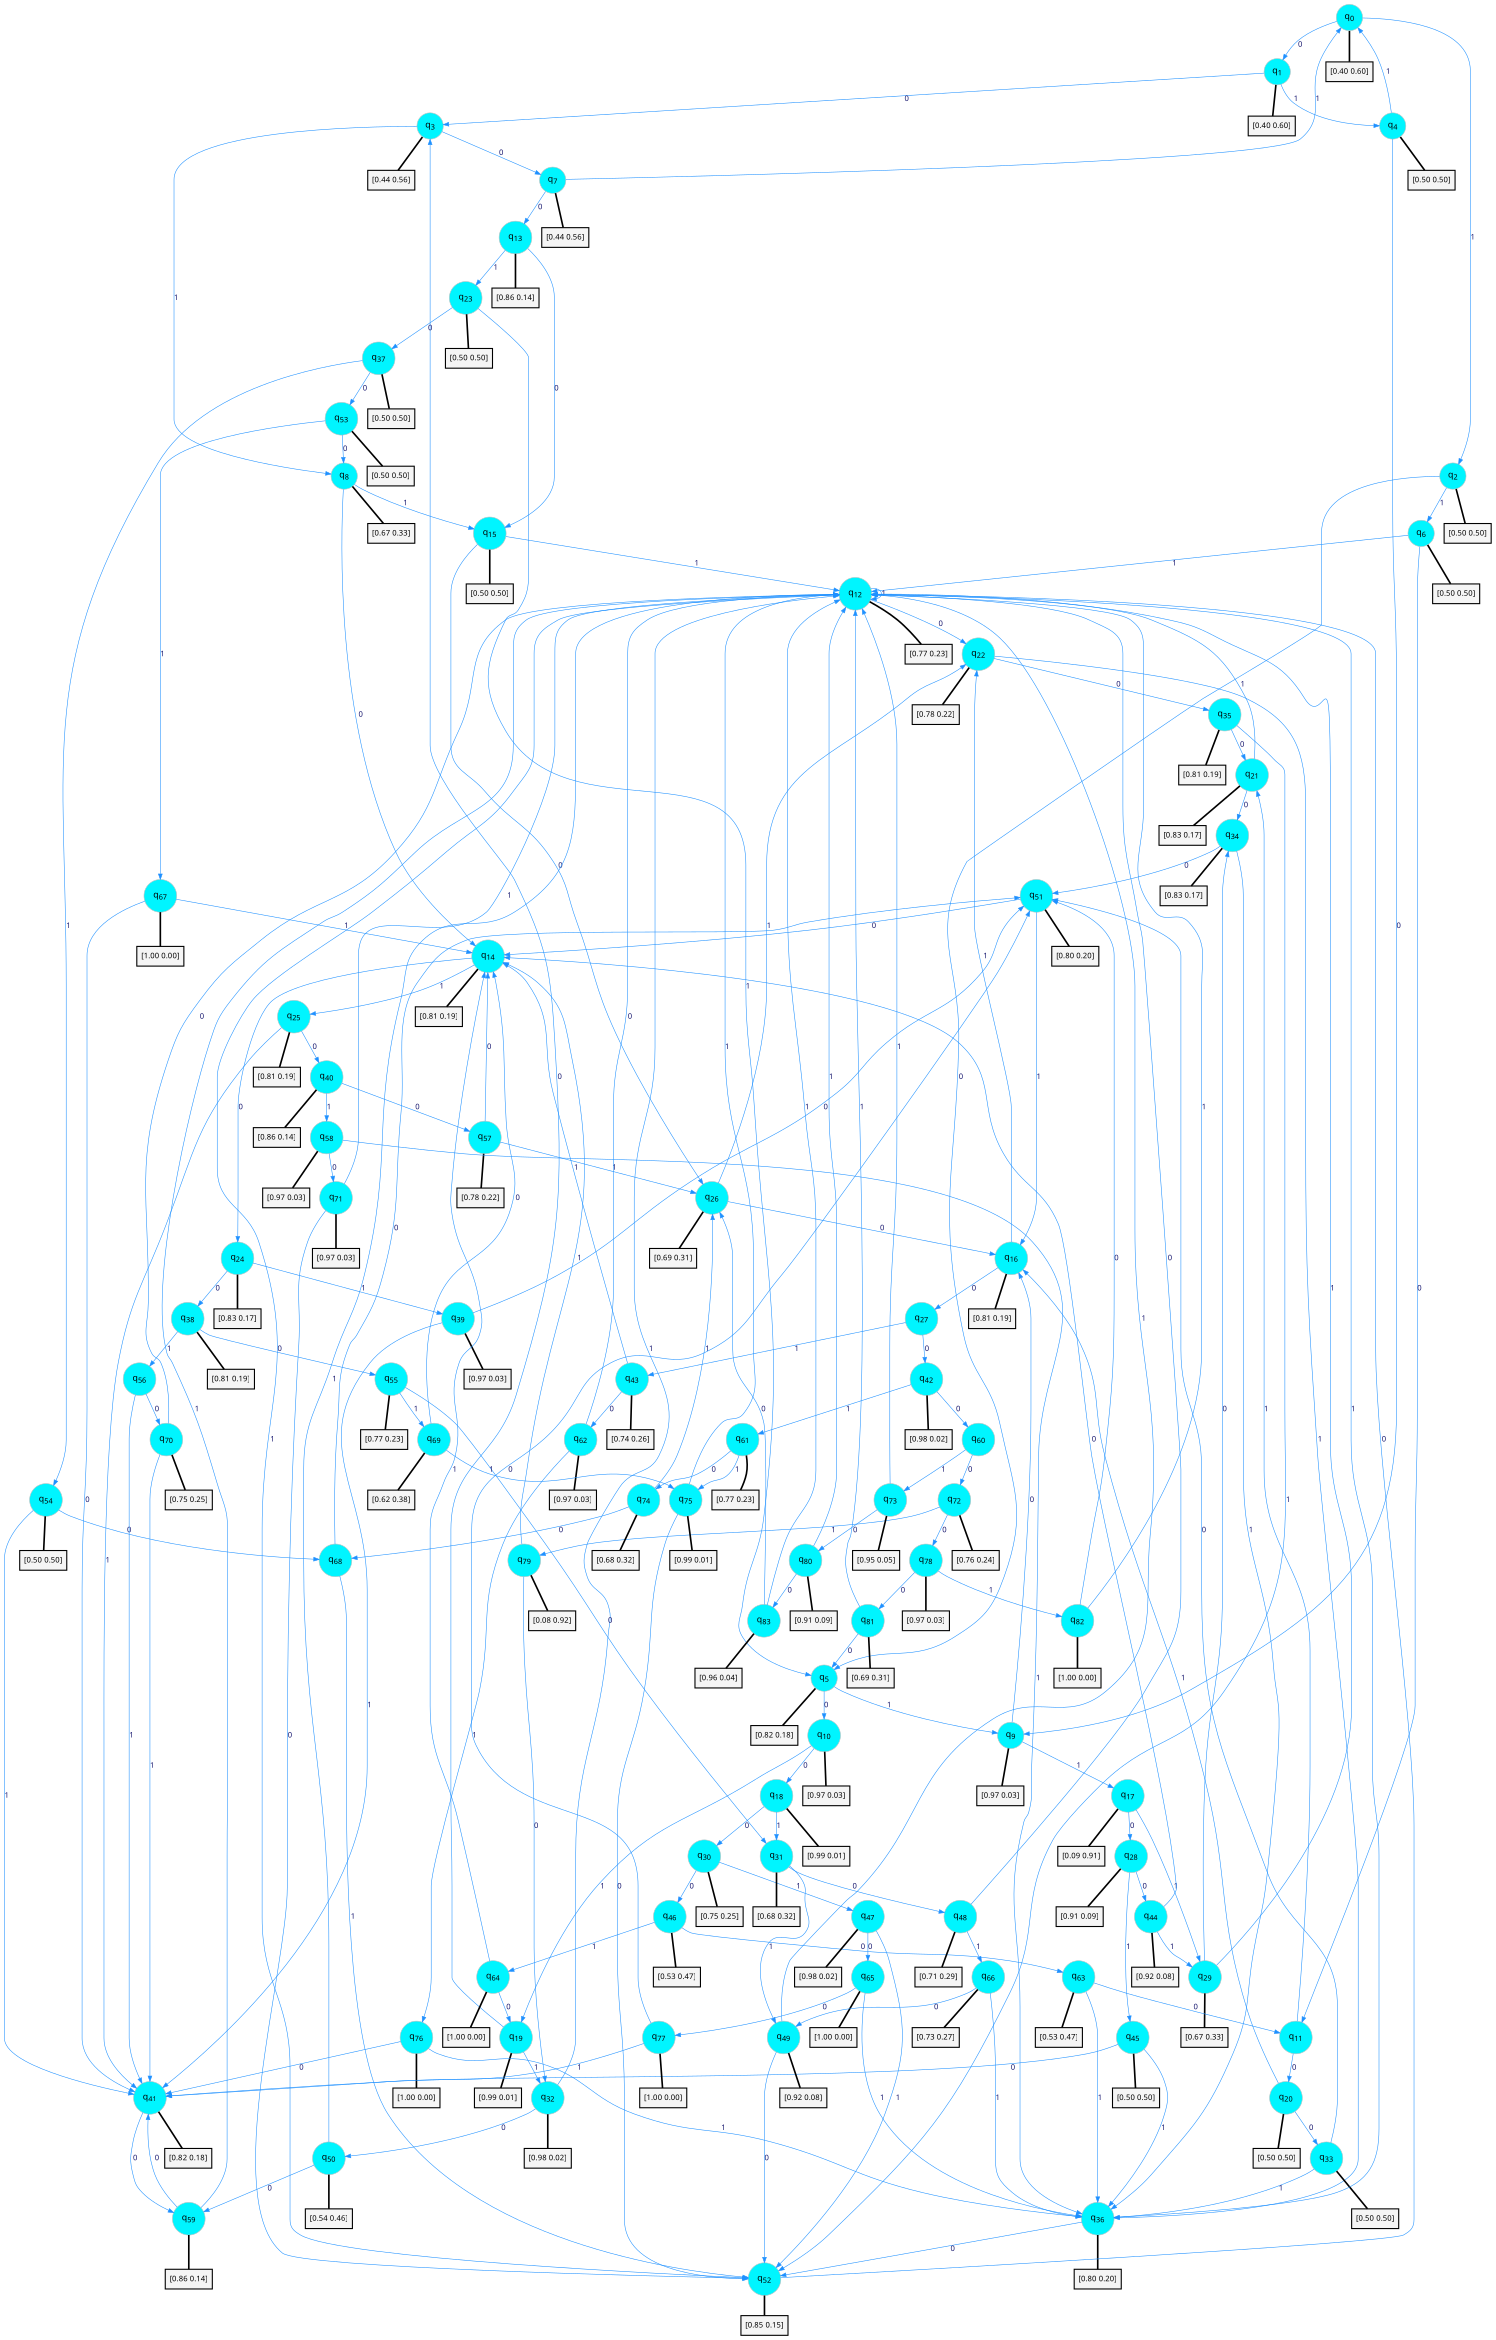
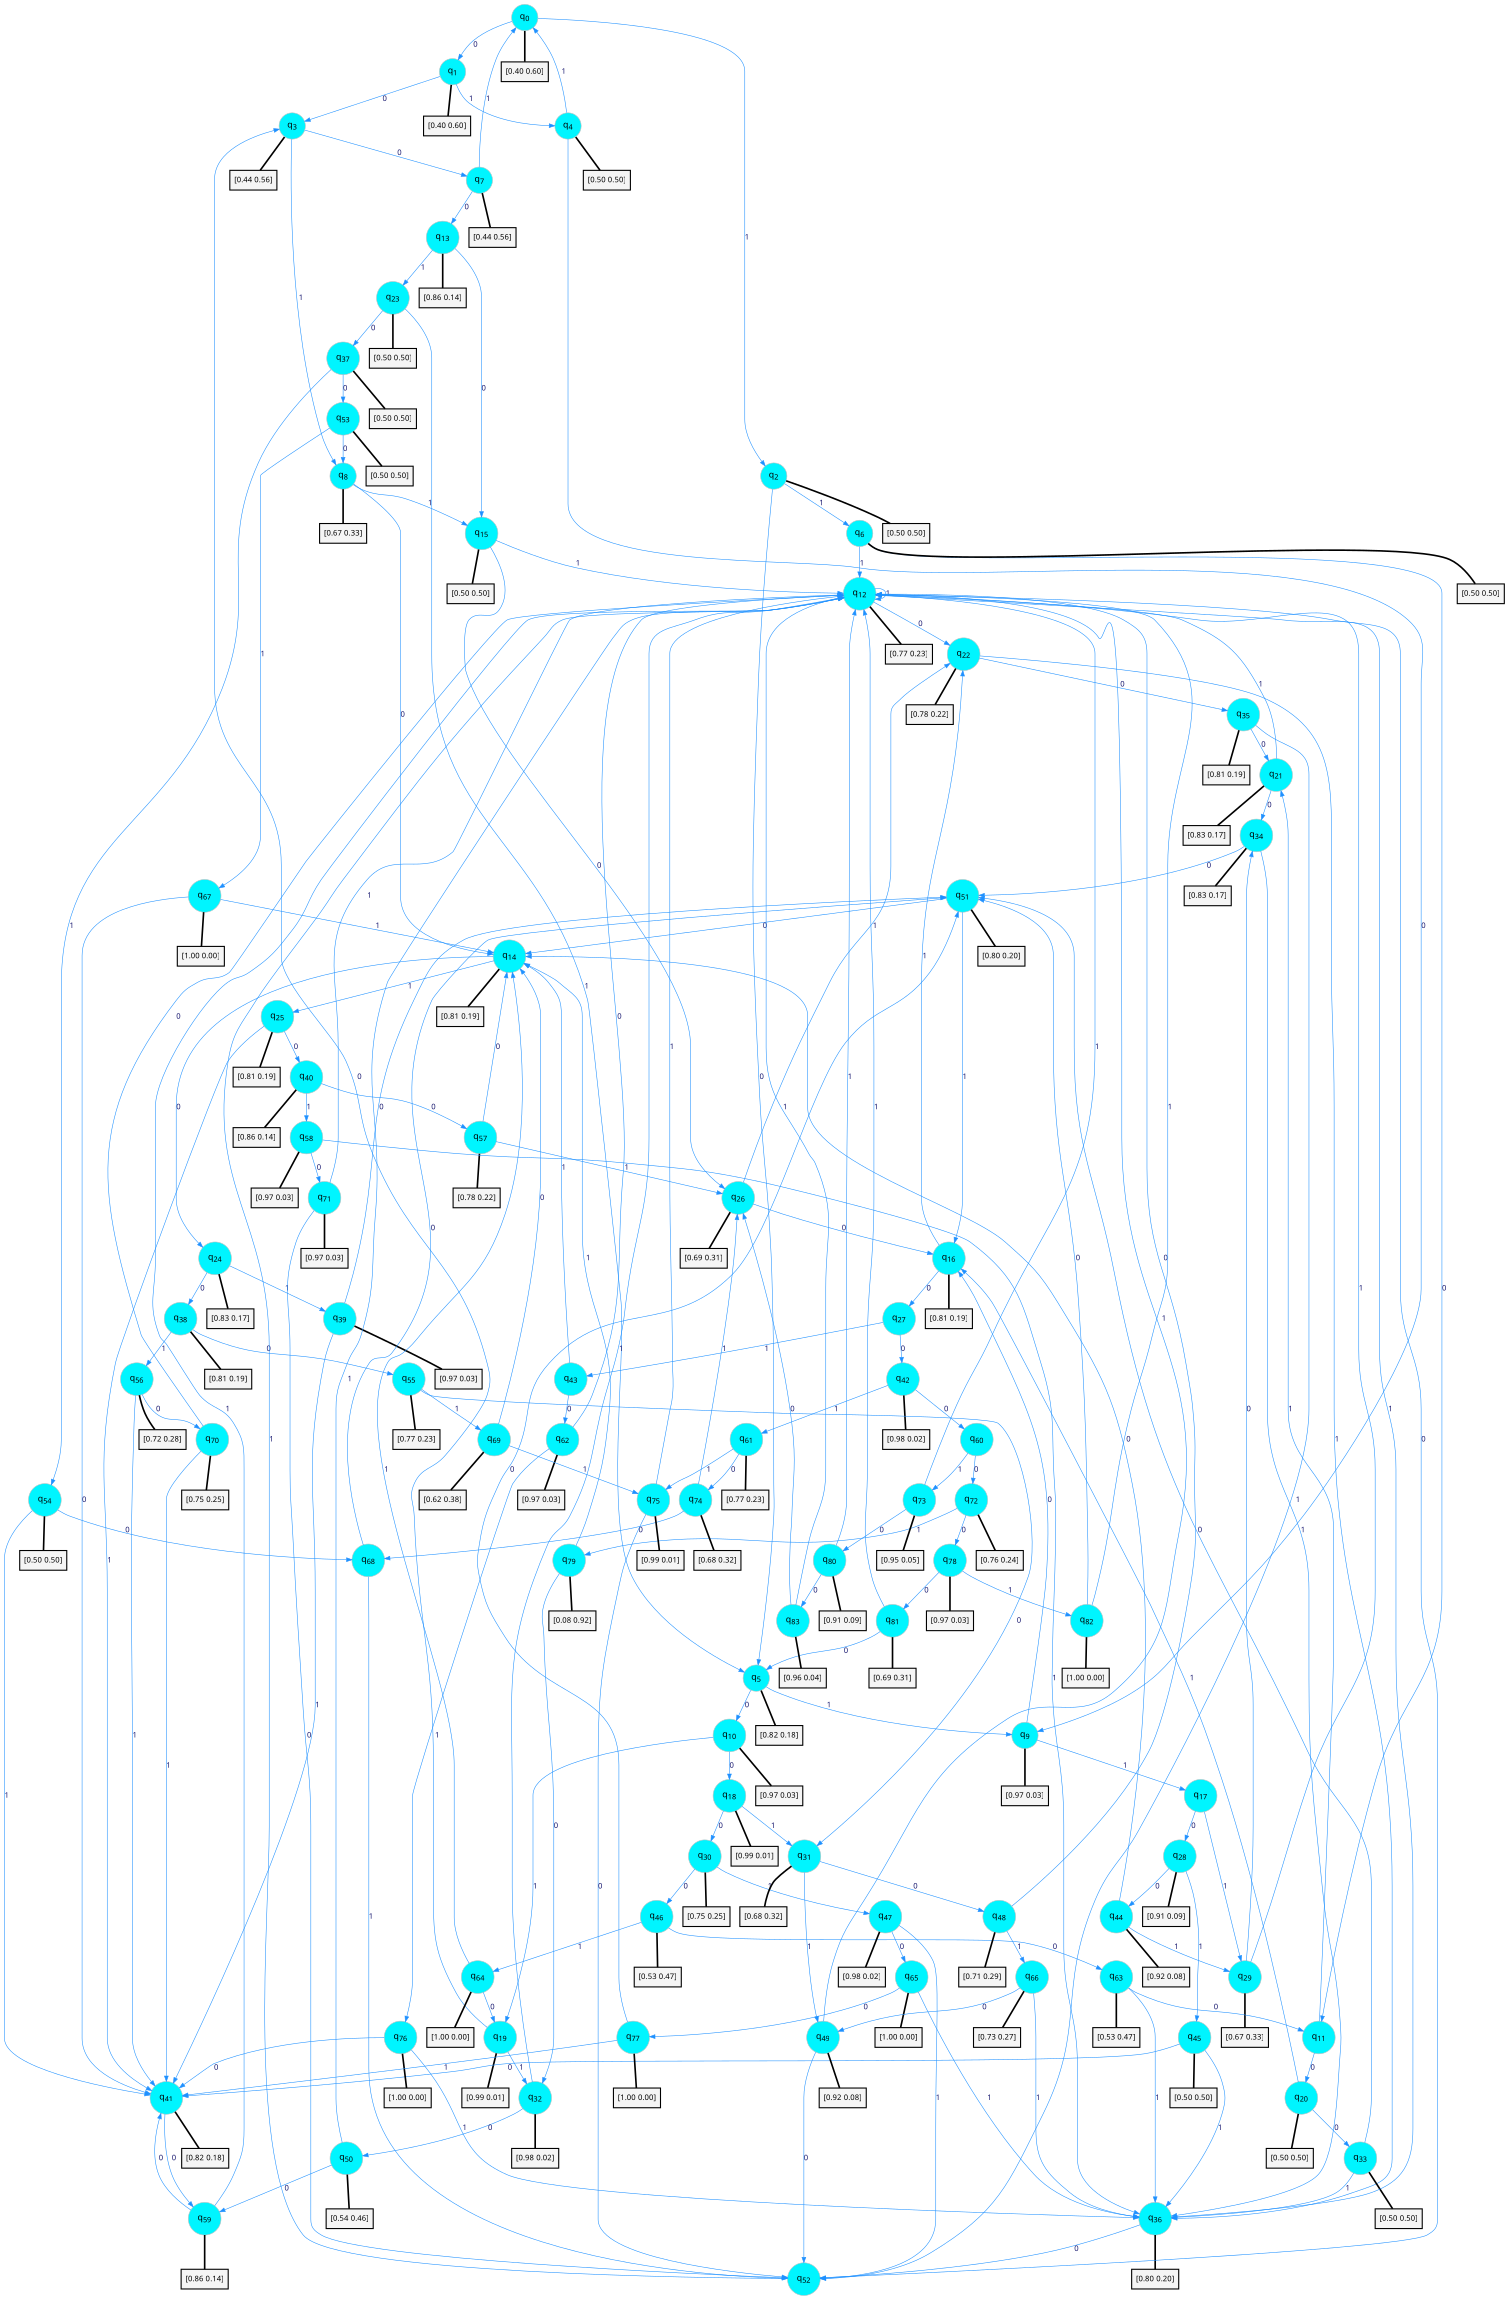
node "[0.72 0.28]": added
node "[0.74 0.26]": removed
node "[0.09 0.91]": removed
node "[0.85 0.15]": removed
